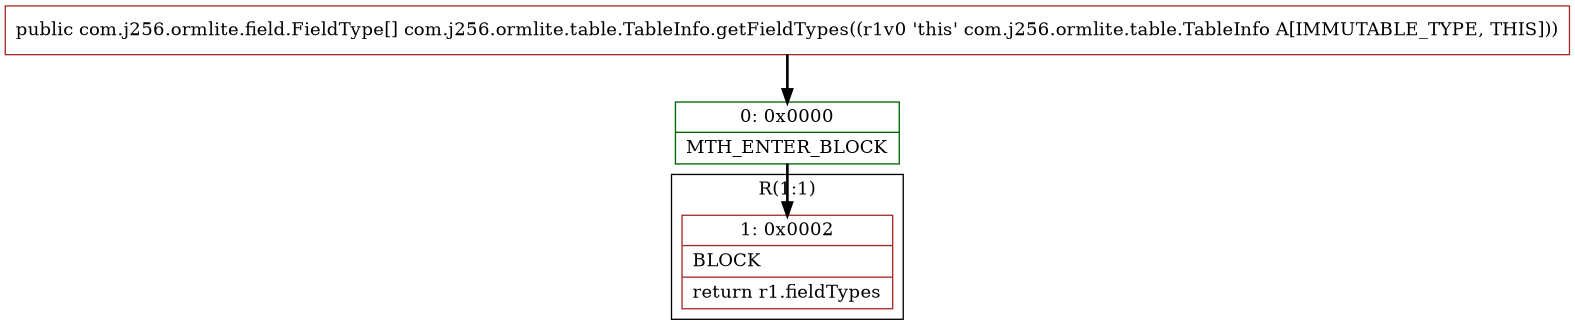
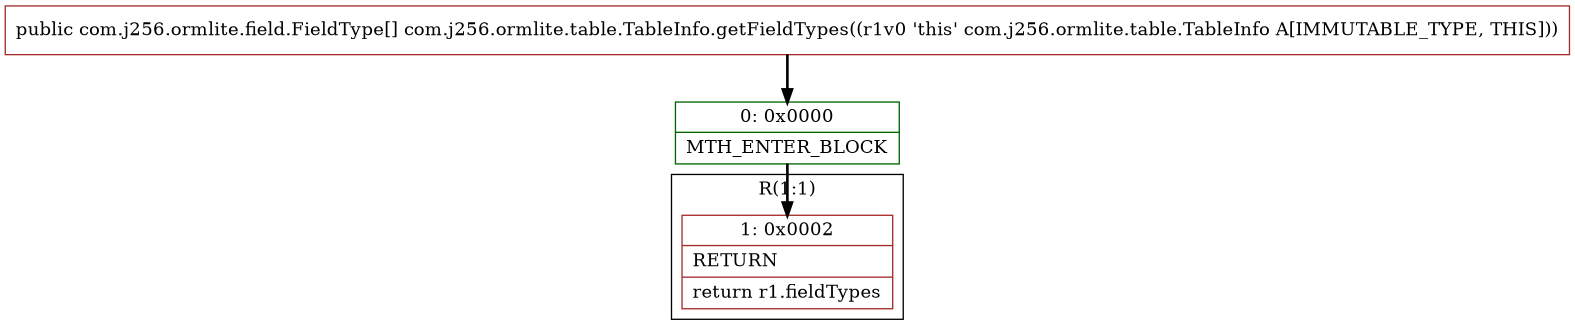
node "1: 0x0002": text "BLOCK" -> "RETURN"
